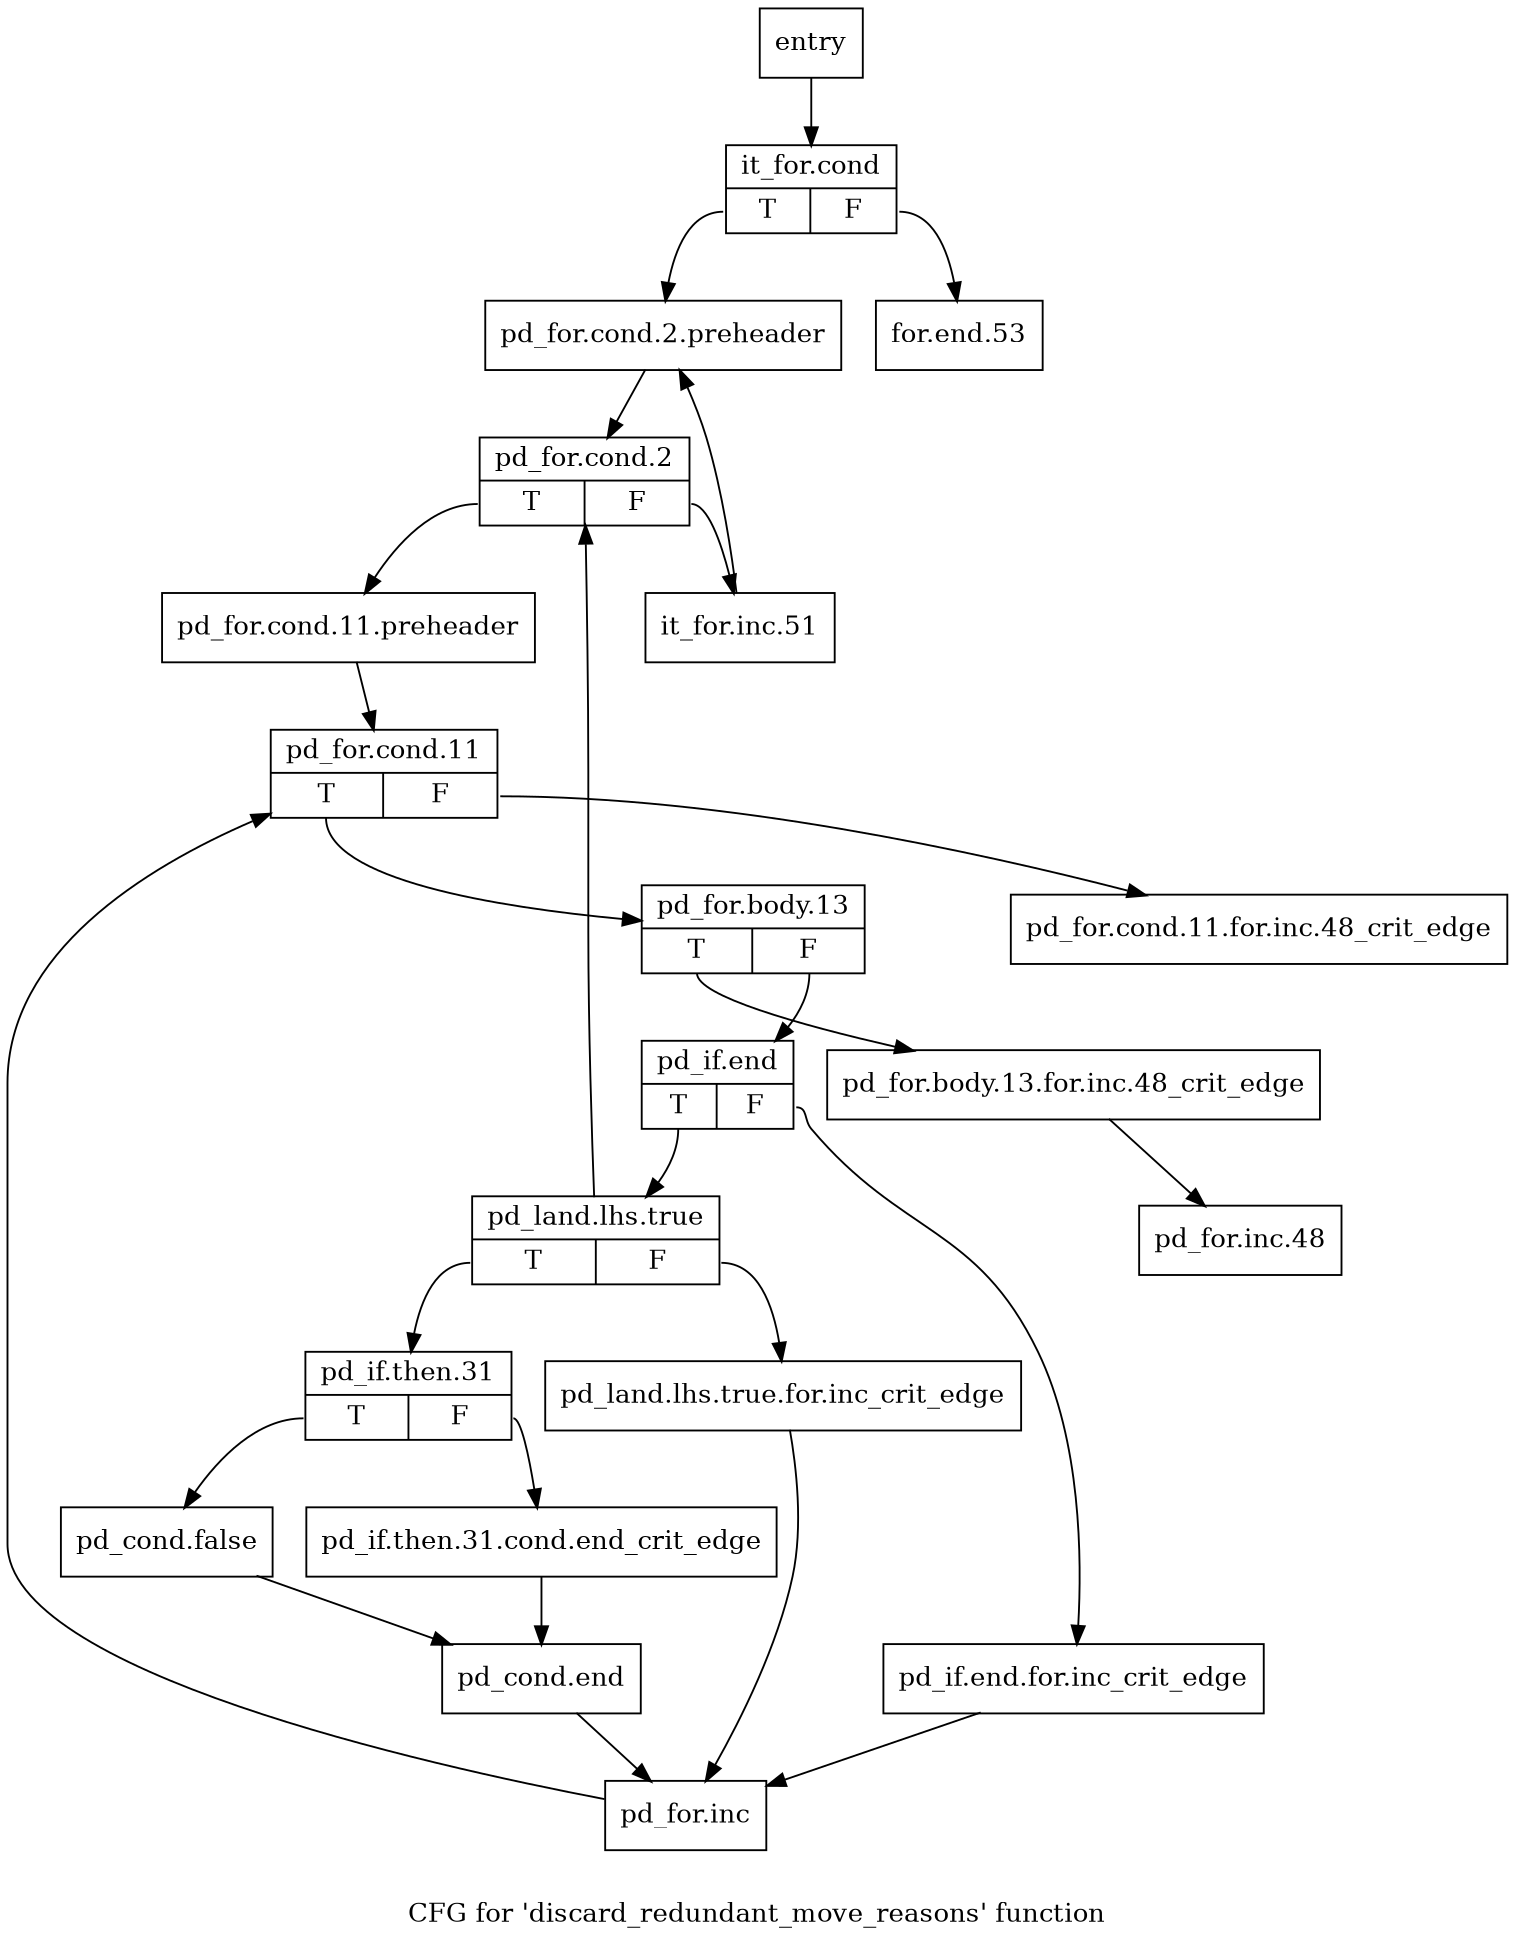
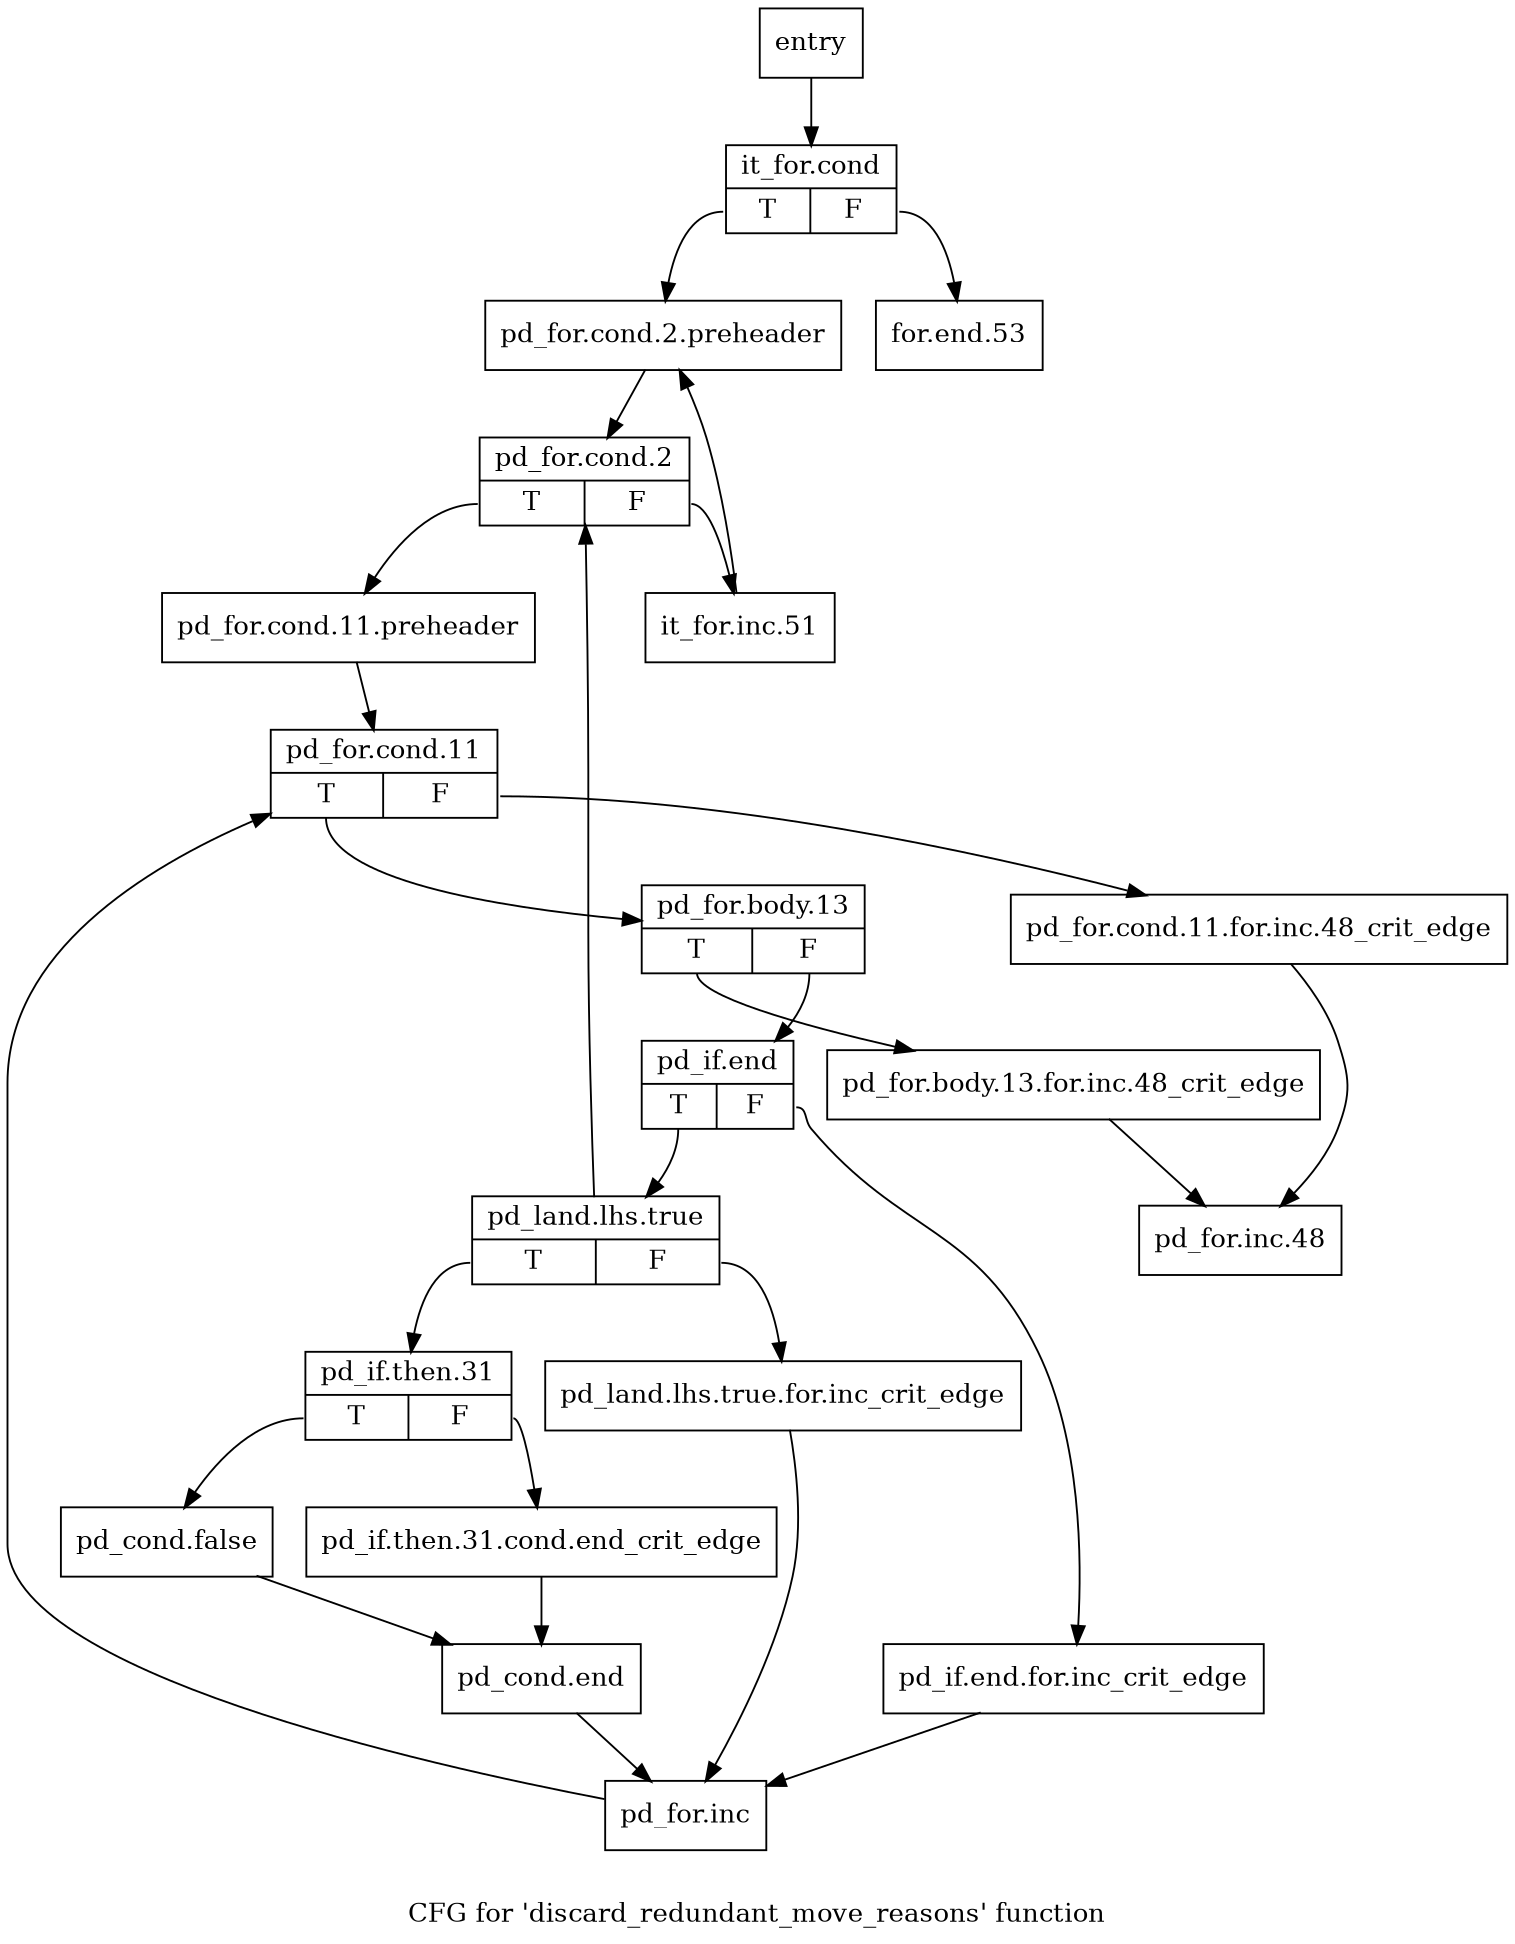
edge "pd_for.cond.11.for.inc.48_crit_edge" -> "pd_for.inc.48": added
